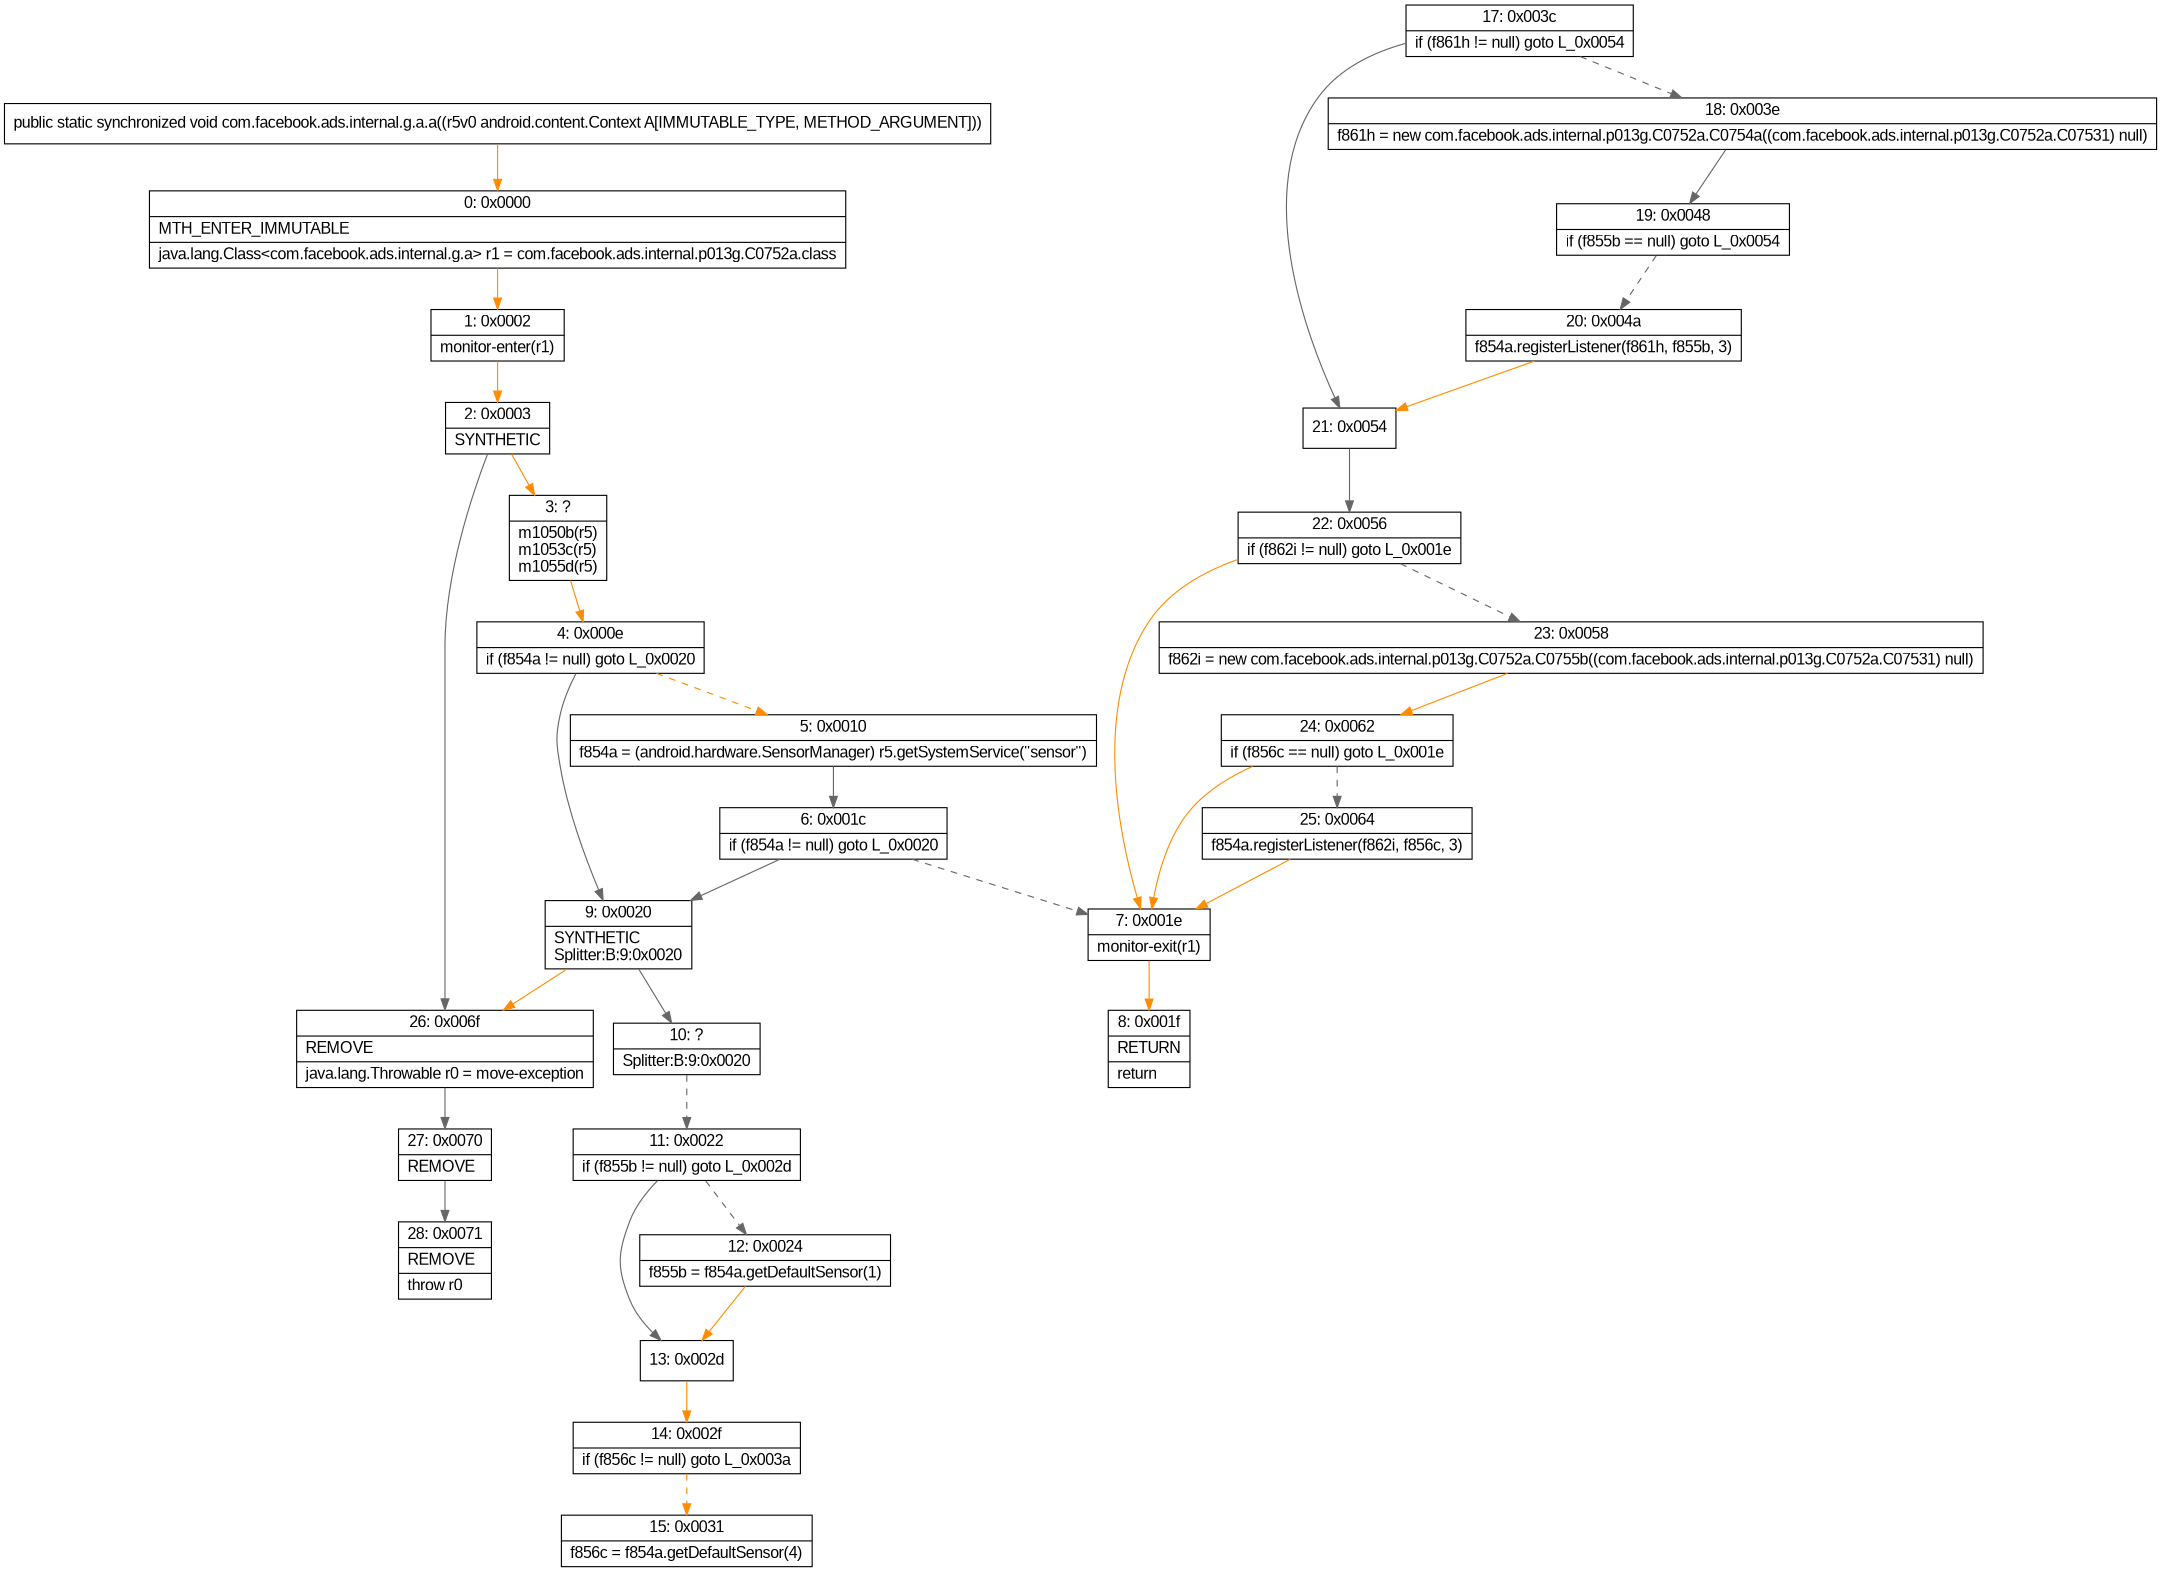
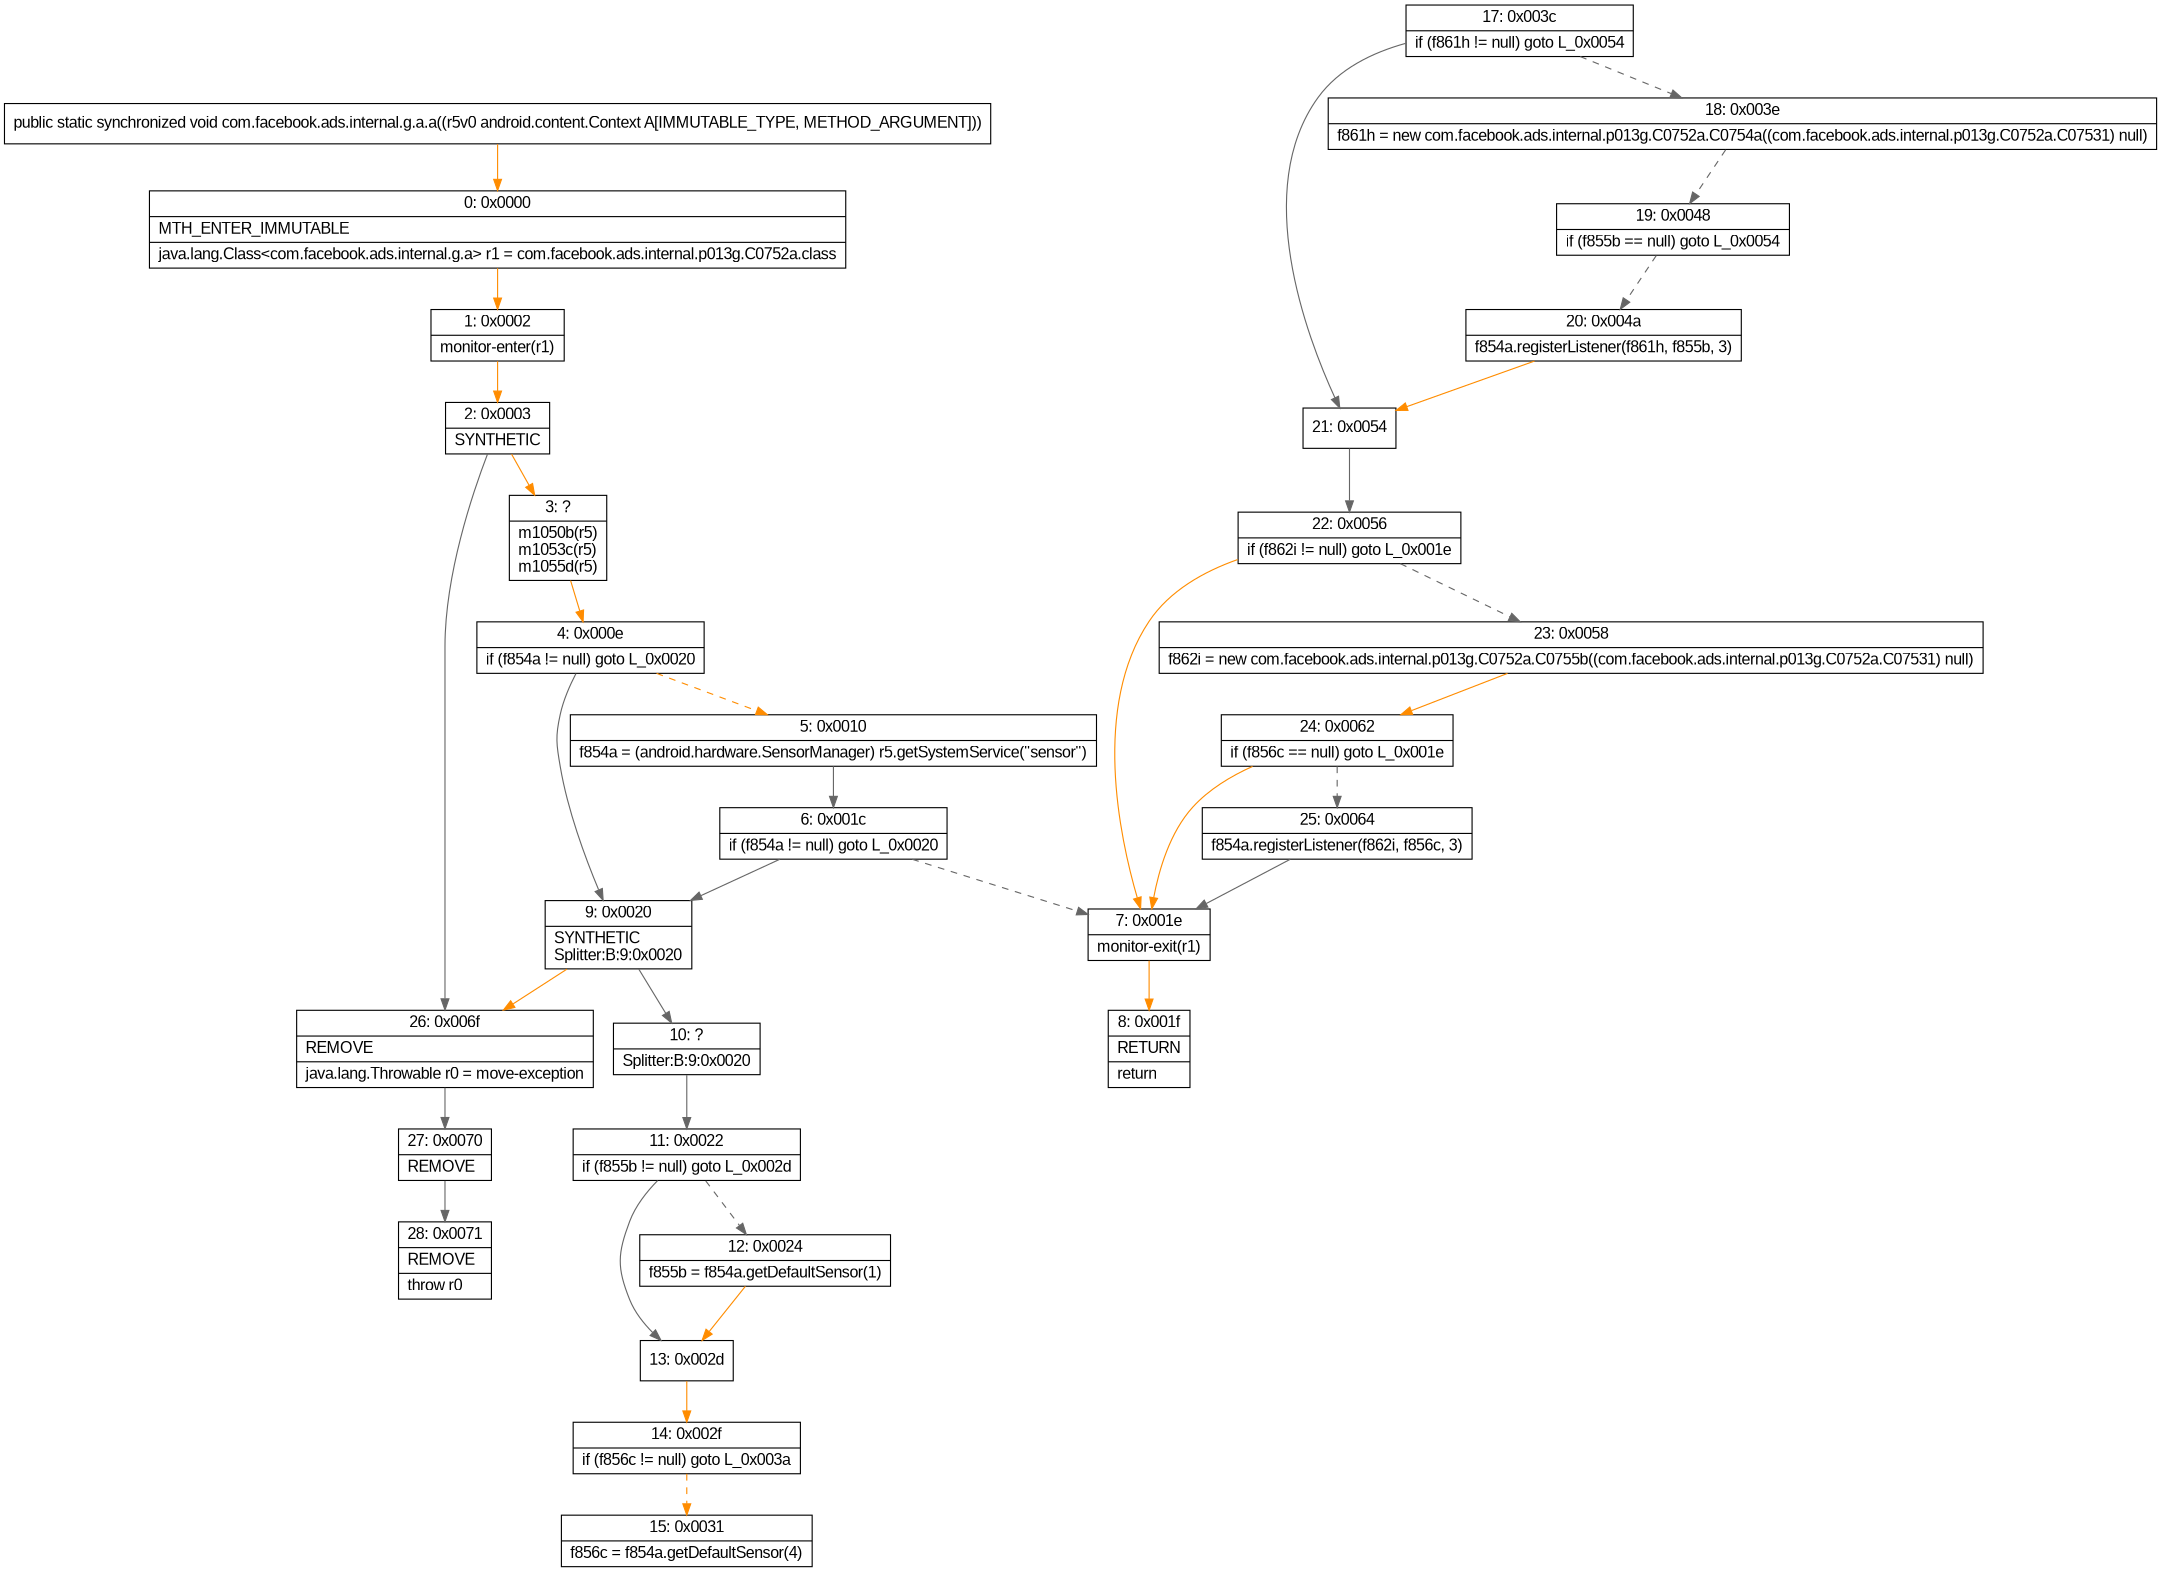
edge "18: 0x003e" -> "19: 0x0048": style solid -> dashed
edge "25: 0x0064" -> "7: 0x001e": color darkorange -> gray40
edge "10: ?" -> "11: 0x0022": style dashed -> solid
